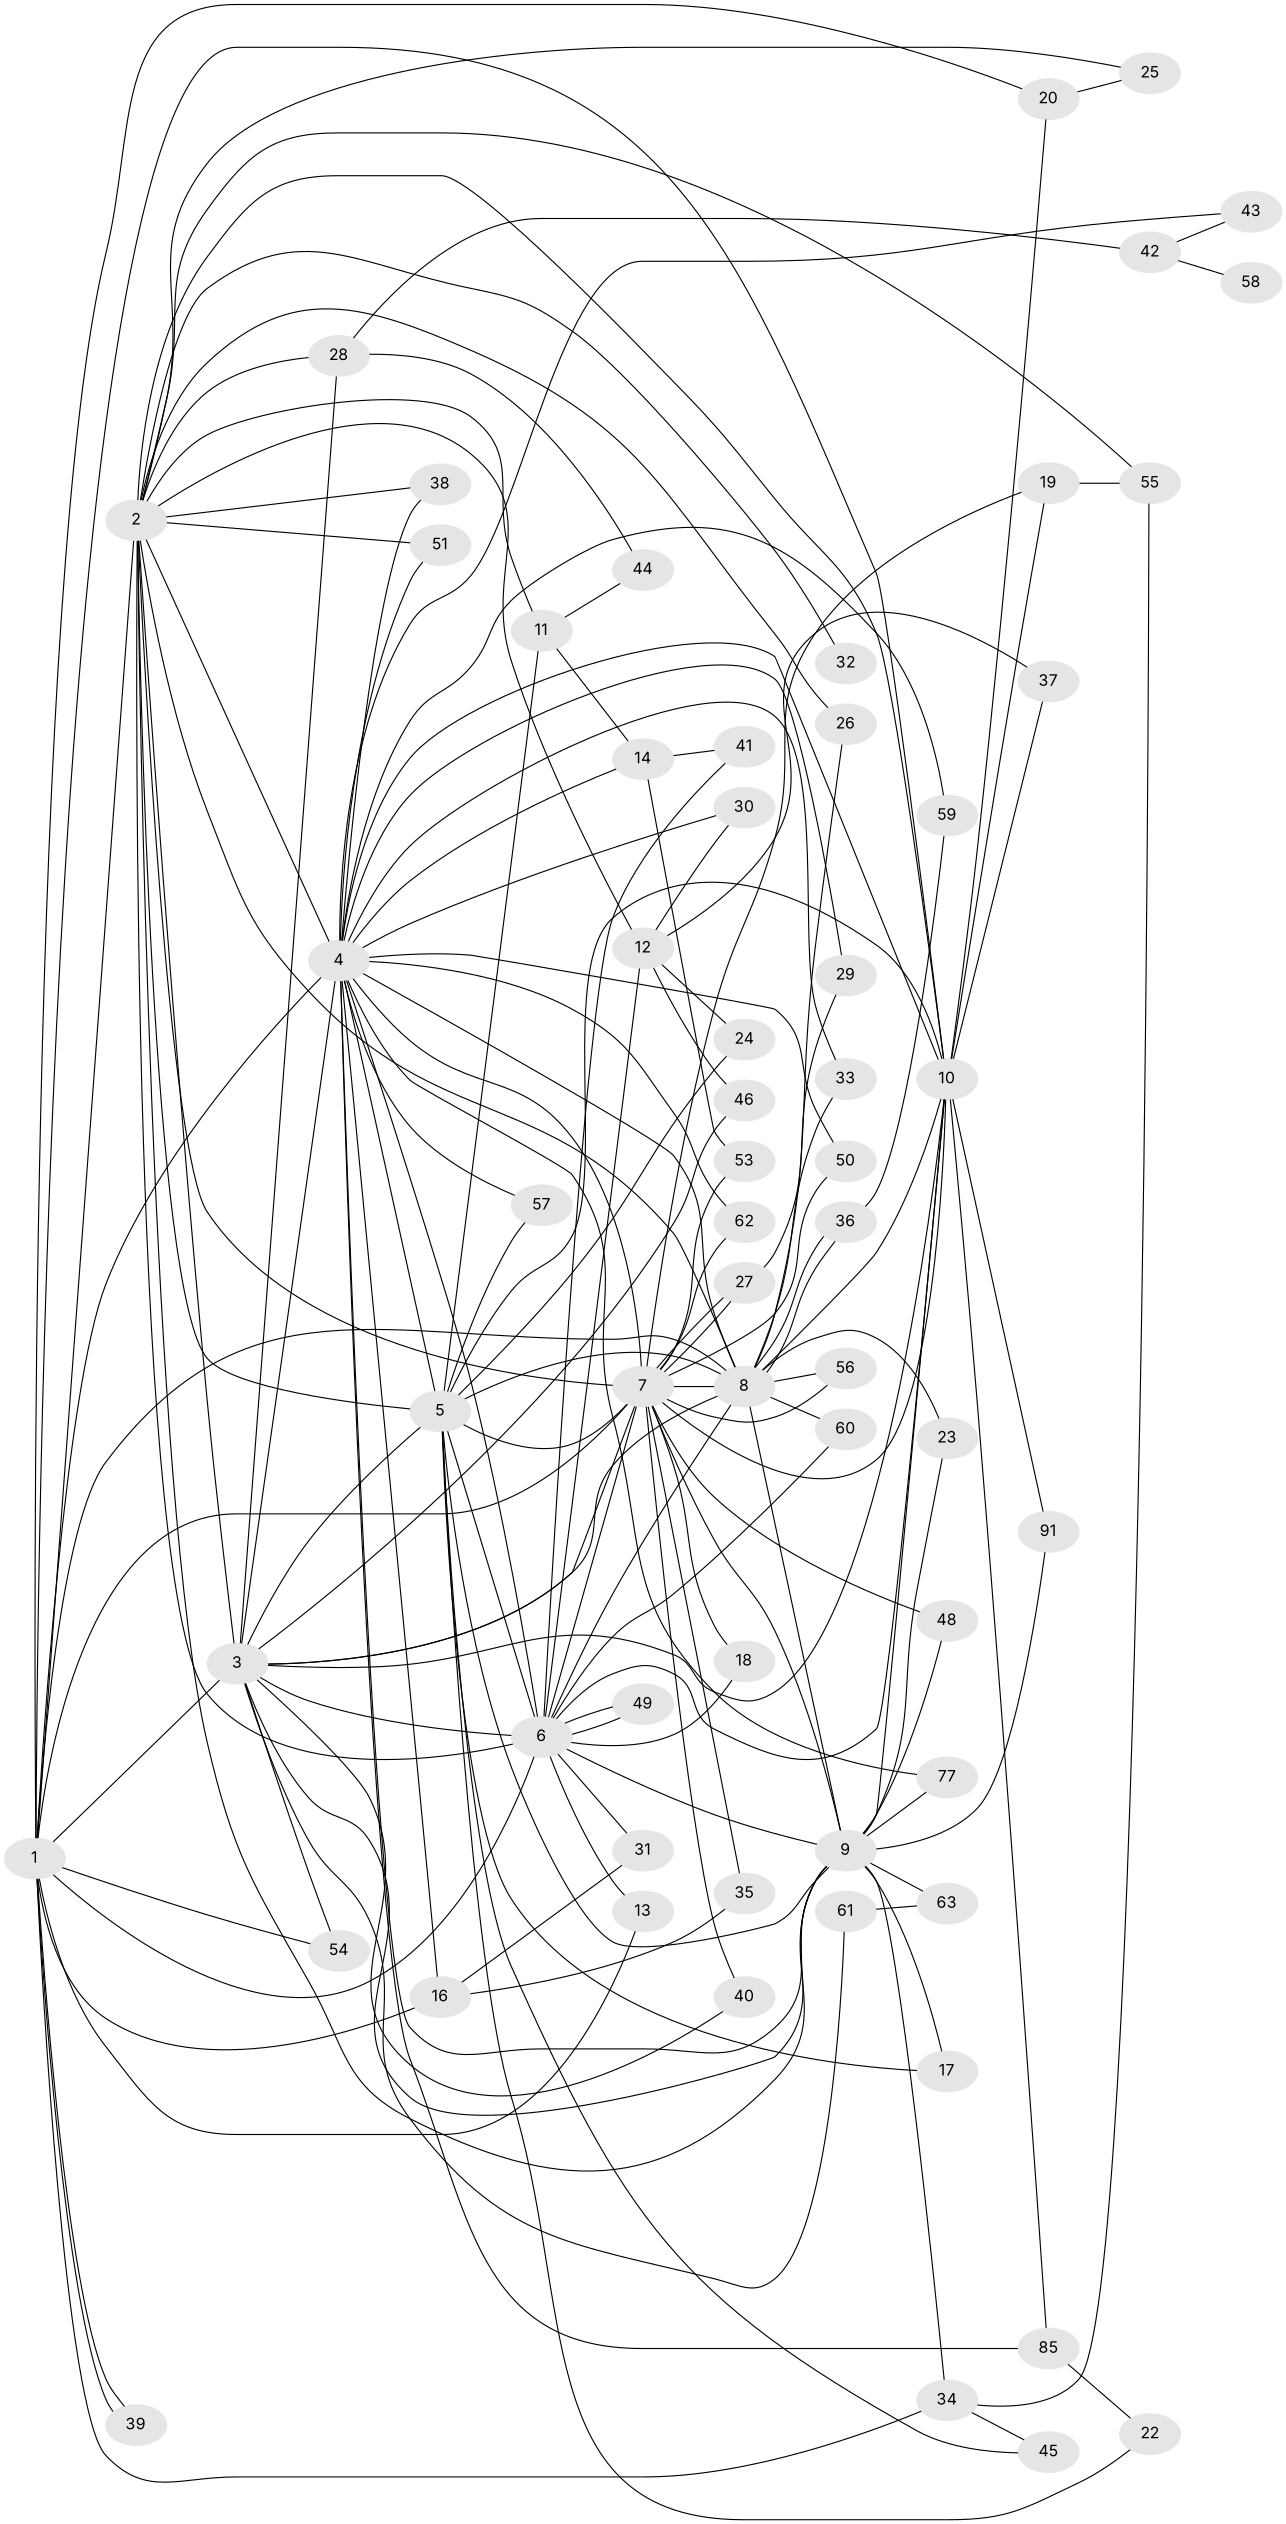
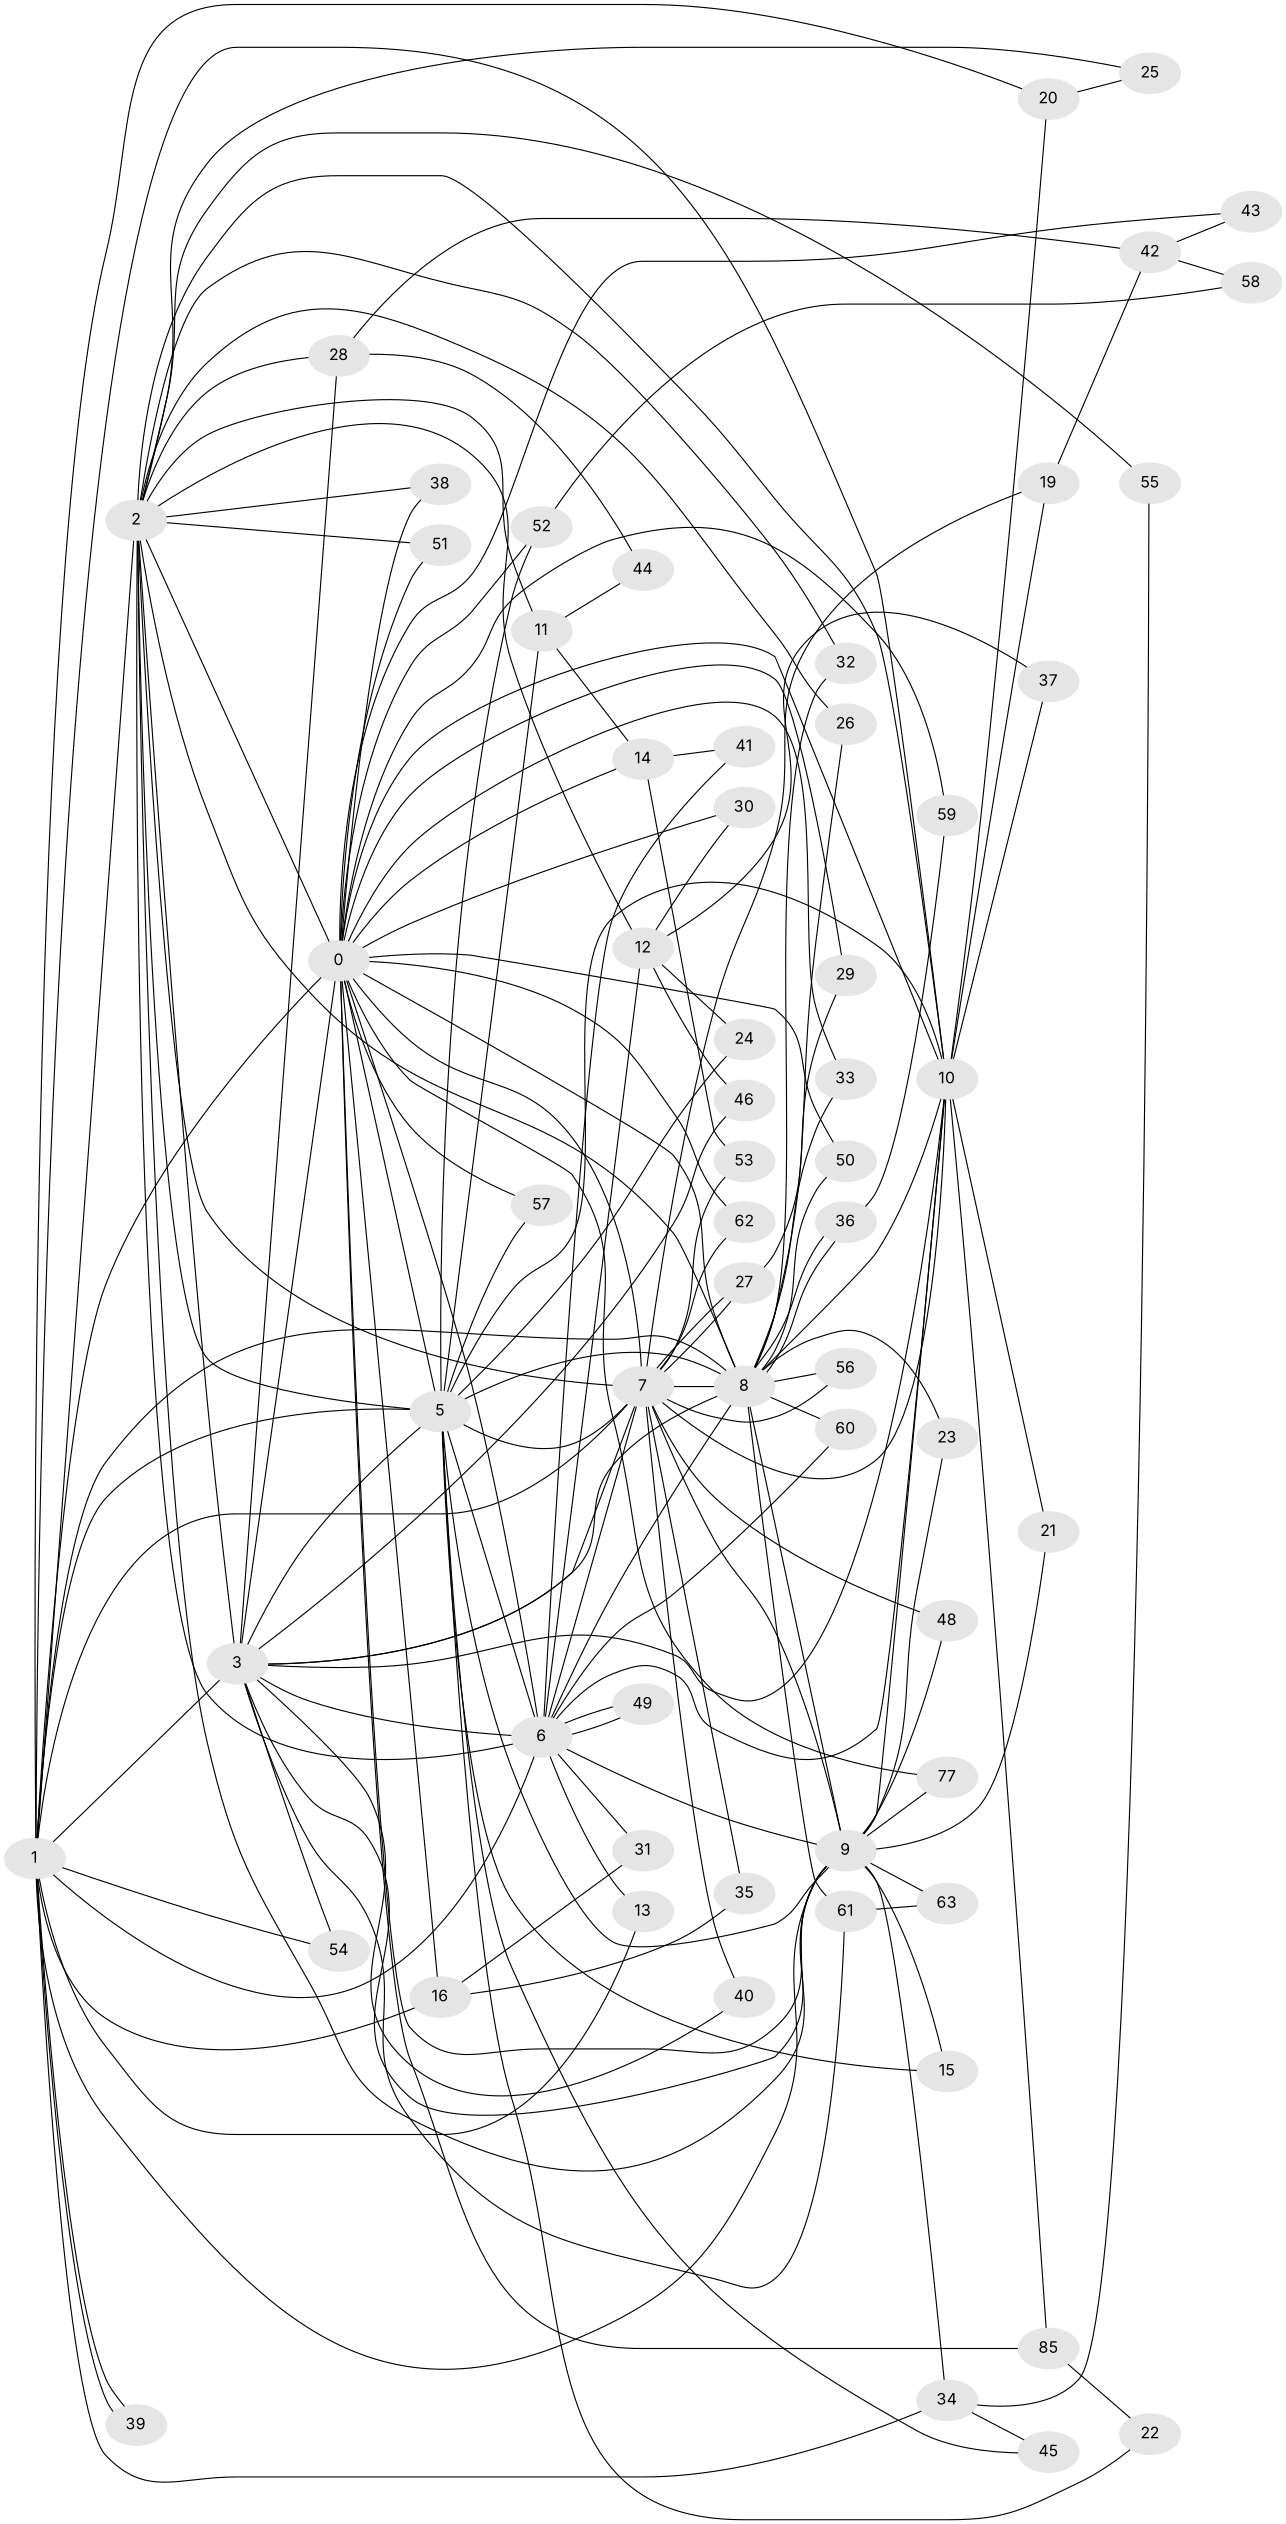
edge "19" -- "55": now "19" -- "42"
node "52": added
node "4": label "4" -> "0"
edge "32" -- "8": added
edge "50" -- "7": now "50" -- "8"
edge "5" -- "1": added
node "91": label "91" -> "21"
node "18": removed
edge "8" -- "61": added
node "17": label "17" -> "15"
edge "9" -- "1": added
